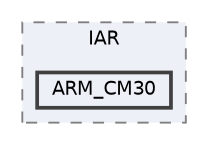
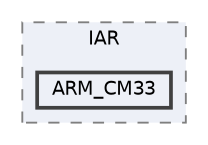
node "ARM_CM30": label "ARM_CM30" -> "ARM_CM33"
